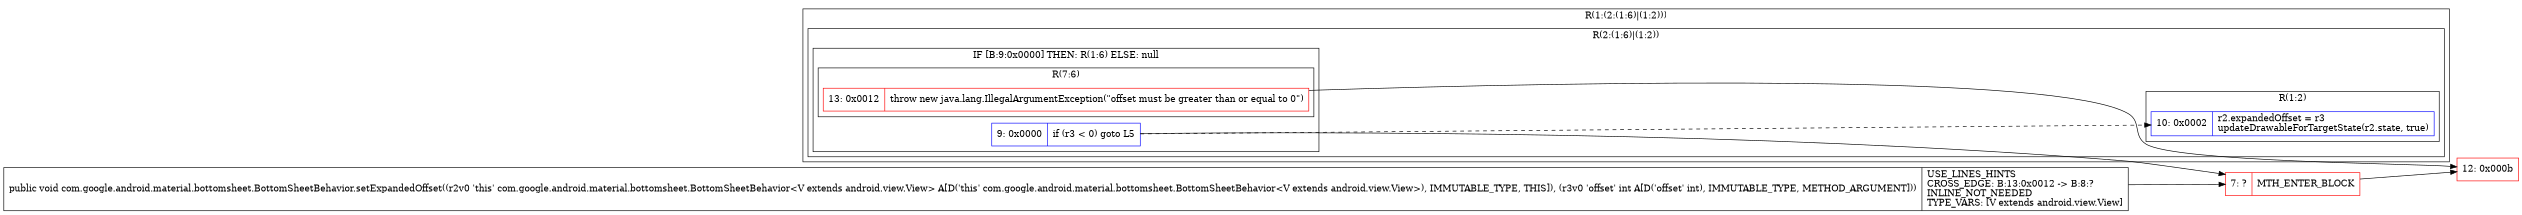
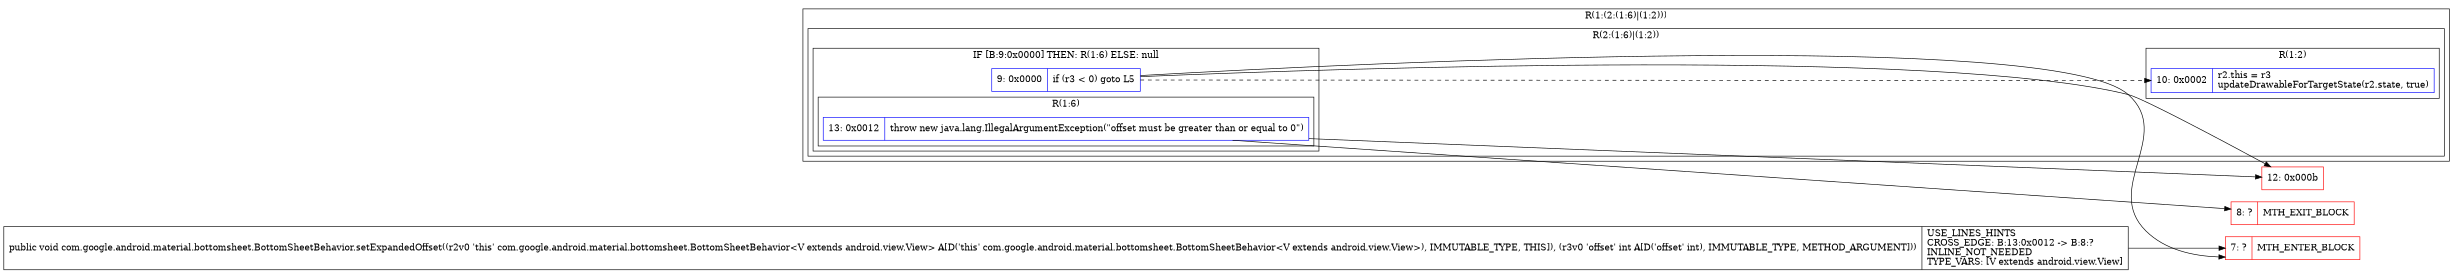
cluster "R(7:6)": label "R(7:6)" -> "R(1:6)"
node "13: 0x0012": color red -> blue
node "10: 0x0002": text "r2.expandedOffset = r3" -> "r2.this = r3"
edge "7: ?" -> "12: 0x000b": now "9: 0x0000" -> "12: 0x000b"
node "8: ?": added
